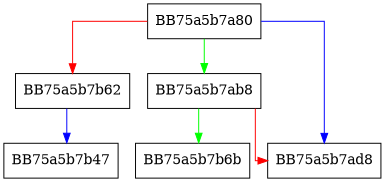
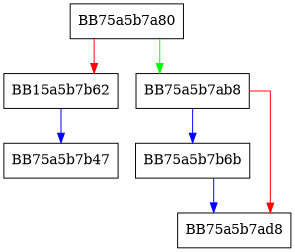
edge "BB75a5b7a80" -> "BB75a5b7ad8": now "BB75a5b7b6b" -> "BB75a5b7ad8"
node "BB75a5b7b62": label "BB75a5b7b62" -> "BB15a5b7b62"
edge "BB75a5b7ab8" -> "BB75a5b7b6b": color green -> blue
